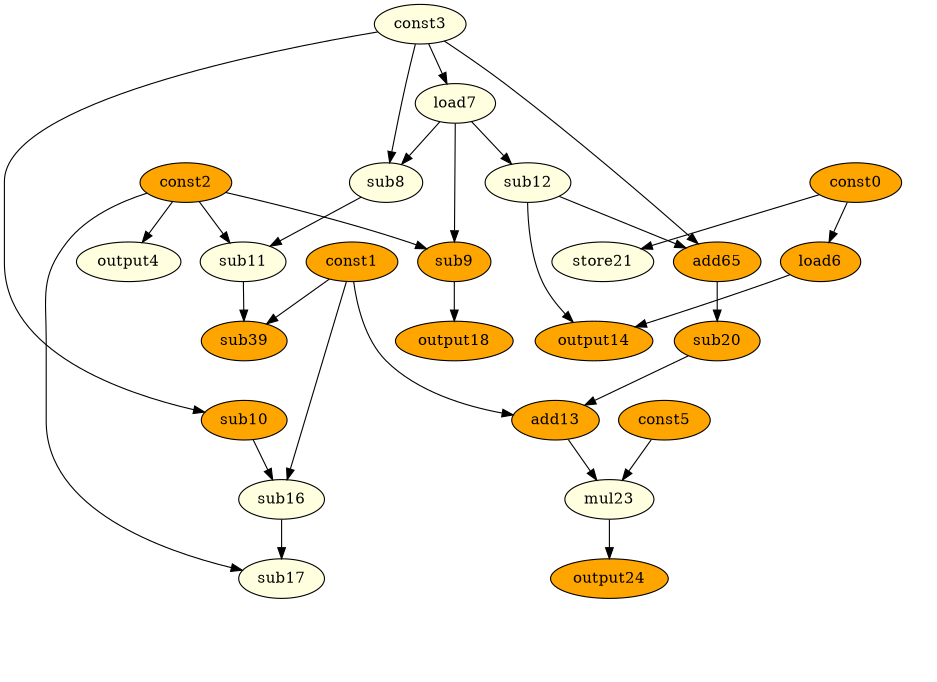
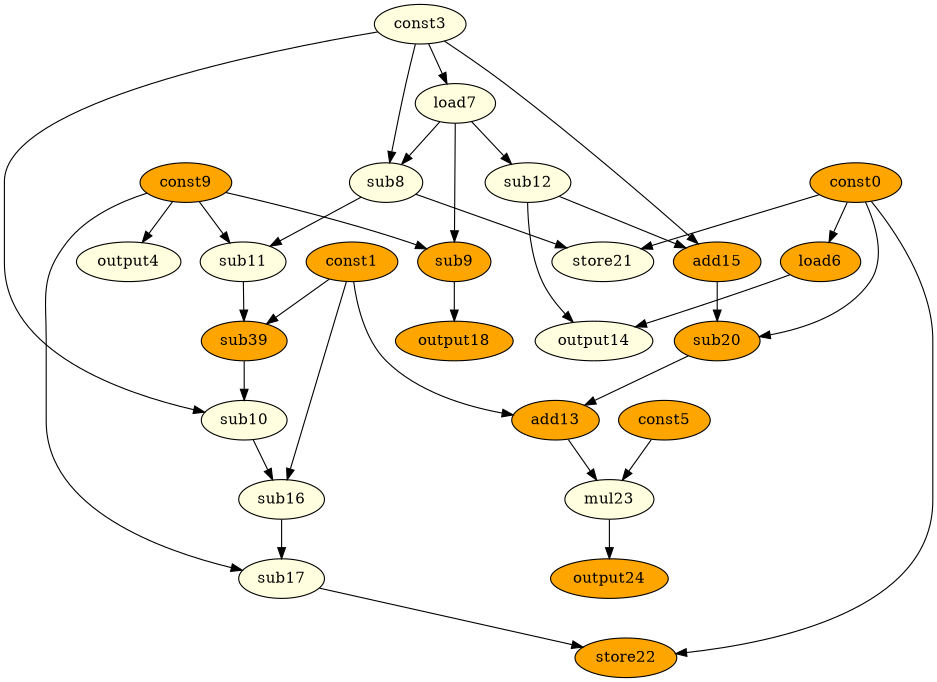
node "const2": label "const2" -> "const9"
edge "sub8" -> "store21": added
node "add65": label "add65" -> "add15"
edge "const0" -> "sub20": added
node "output14": fillcolor orange -> lightyellow
edge "sub39" -> "sub10": added
node "sub10": fillcolor orange -> lightyellow
node "store22": added
